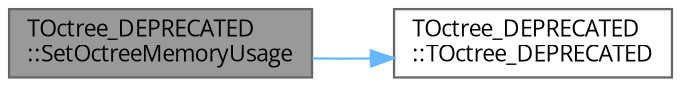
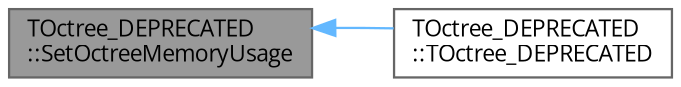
edge "TOctree_DEPRECATED ::SetOctreeMemoryUsage" -> "TOctree_DEPRECATED ::TOctree_DEPRECATED": reversed
